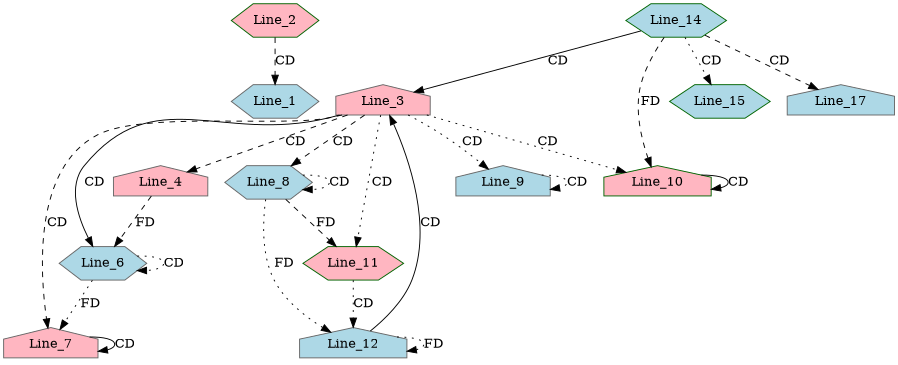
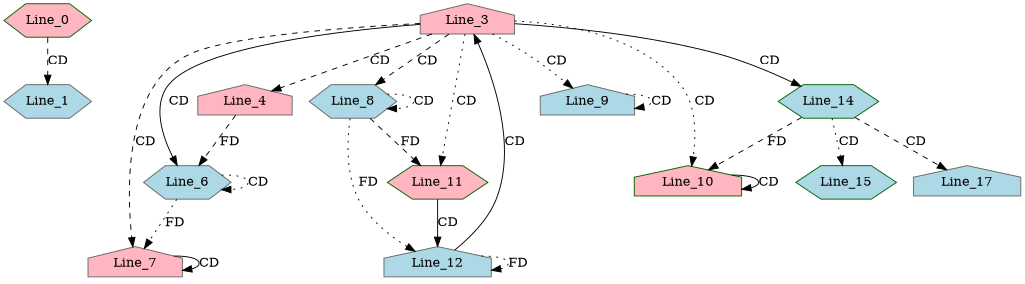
node "Line_2": label "Line_2" -> "Line_0"
edge "Line_14" -> "Line_3": reversed
edge "Line_11" -> "Line_12": style dotted -> solid
